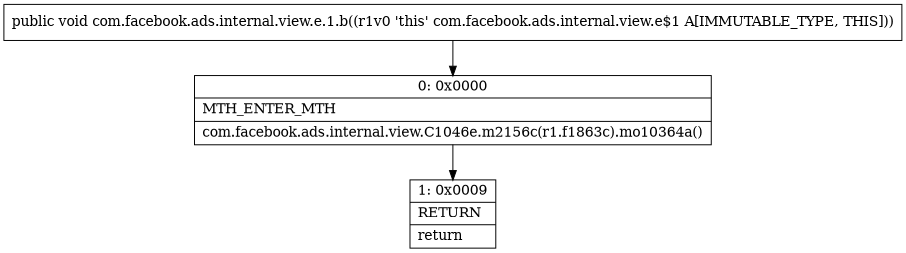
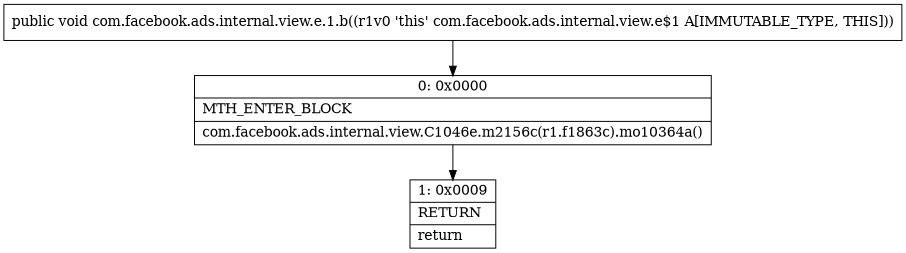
node "0: 0x0000": text "MTH_ENTER_MTH" -> "MTH_ENTER_BLOCK"
